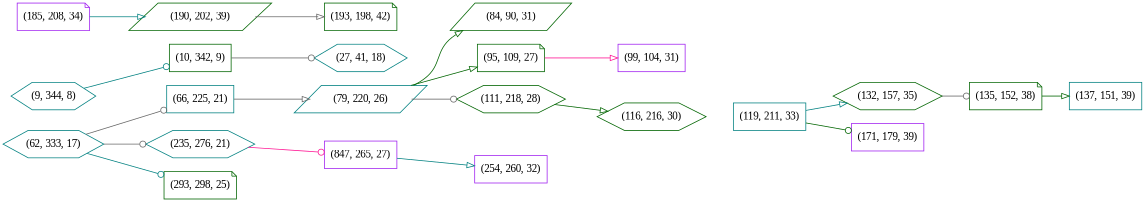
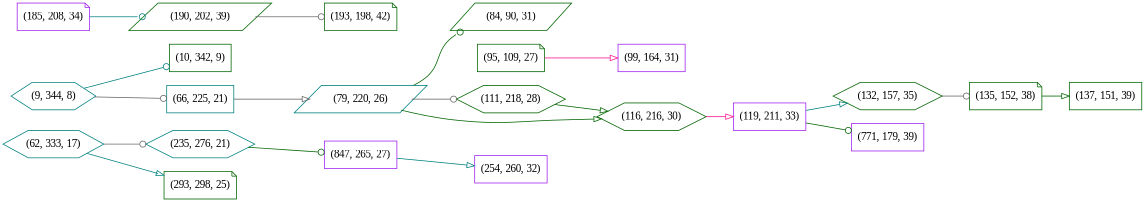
edge "(185, 208, 34)" -> "(190, 202, 39)": arrowhead onormal -> odot
edge "(190, 202, 39)" -> "(193, 198, 42)": arrowhead onormal -> odot
node "(27, 41, 18)": removed
node "(99, 104, 31)": label "(99, 104, 31)" -> "(99, 164, 31)"
edge "(79, 220, 26)" -> "(84, 90, 31)": arrowhead onormal -> odot
edge "(79, 220, 26)" -> "(95, 109, 27)": now "(79, 220, 26)" -> "(116, 216, 30)"
node "(137, 151, 39)": color teal -> darkgreen
edge "(116, 216, 30)" -> "(119, 211, 33)": added
node "(119, 211, 33)": color teal -> purple
edge "(62, 333, 17)" -> "(66, 225, 21)": now "(9, 344, 8)" -> "(66, 225, 21)"
node "(171, 179, 39)": label "(171, 179, 39)" -> "(771, 179, 39)"
edge "(235, 276, 21)" -> "(847, 265, 27)": color deeppink -> darkgreen
edge "(62, 333, 17)" -> "(293, 298, 25)": arrowhead odot -> onormal
